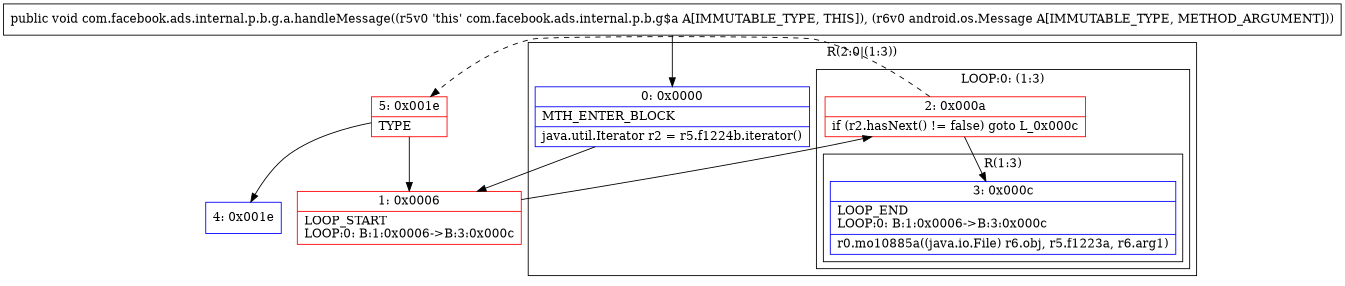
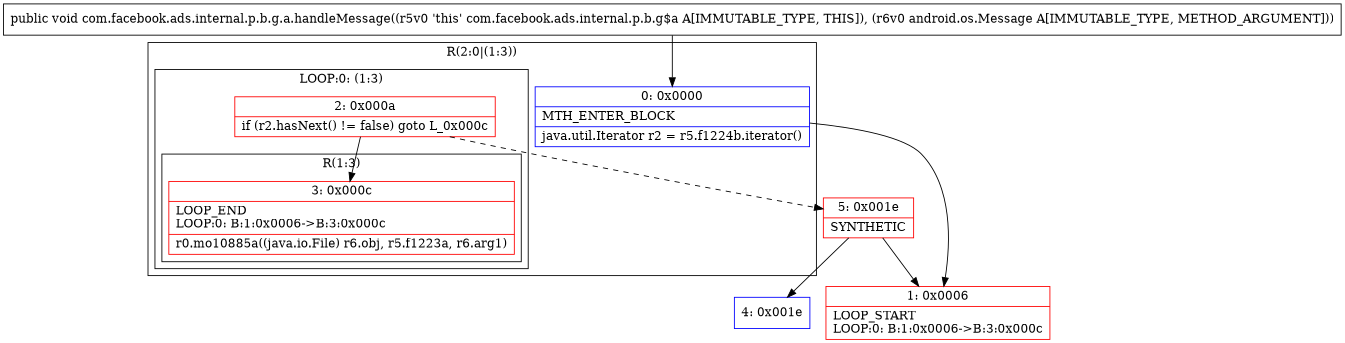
node "5: 0x001e": text "TYPE" -> "SYNTHETIC"
edge "1: 0x0006" -> "2: 0x000a": removed
node "3: 0x000c": color blue -> red
